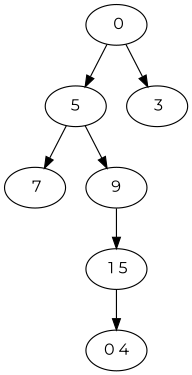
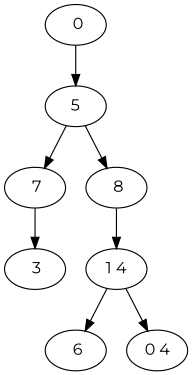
edge "0" -> "3": now "7" -> "3"
node "9": label "9" -> "8"
node "1 5": label "1 5" -> "1 4"
node "6": added
